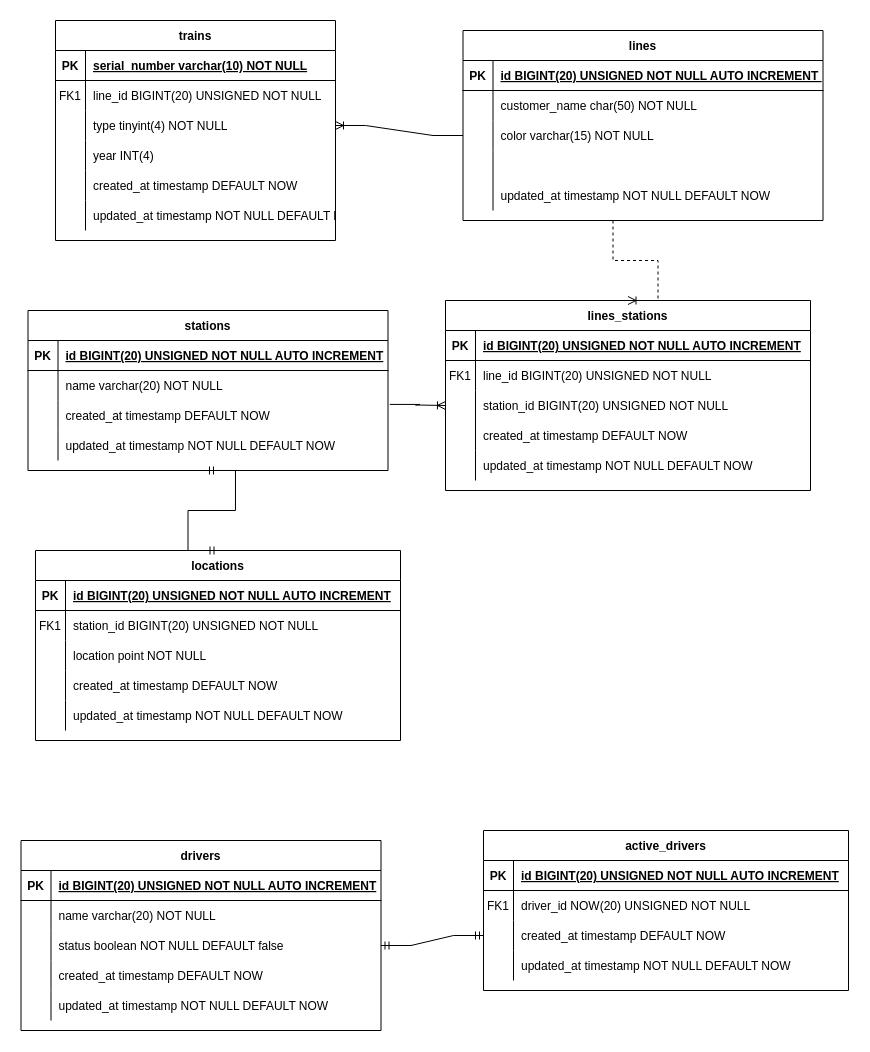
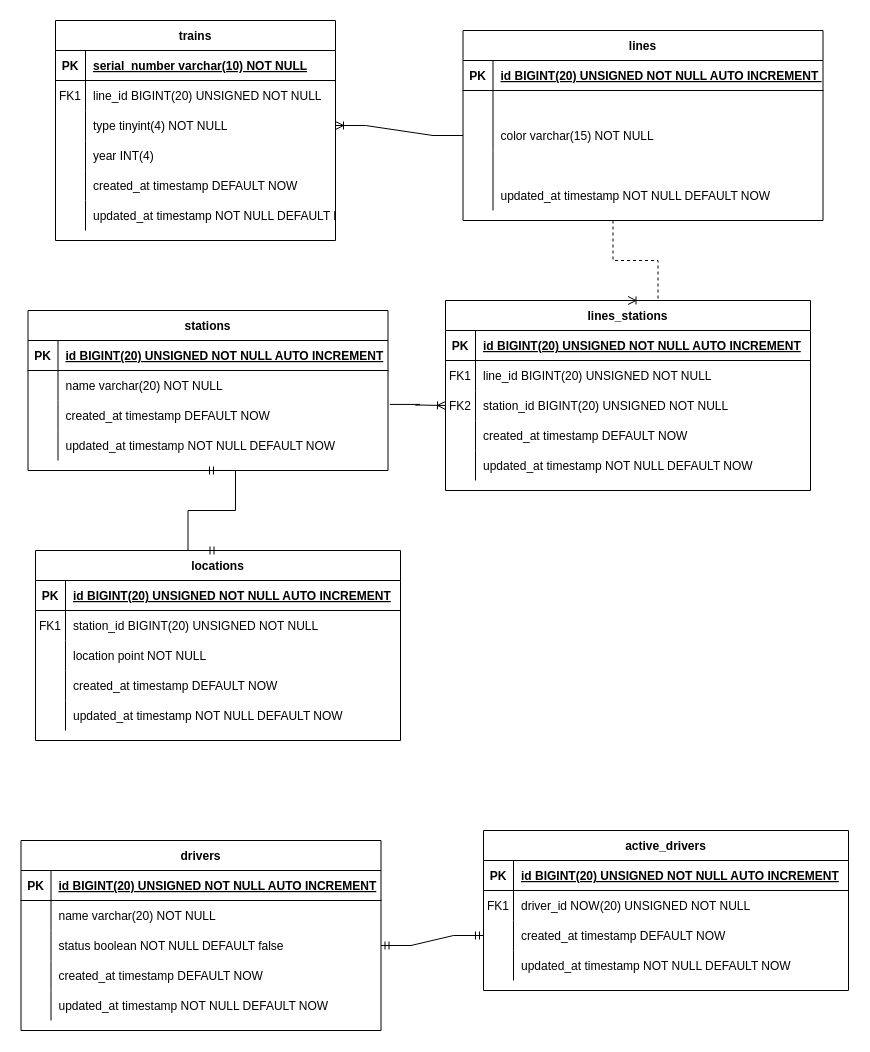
node "customer_name char(50) NOT NULL": removed
node "FK2": added
